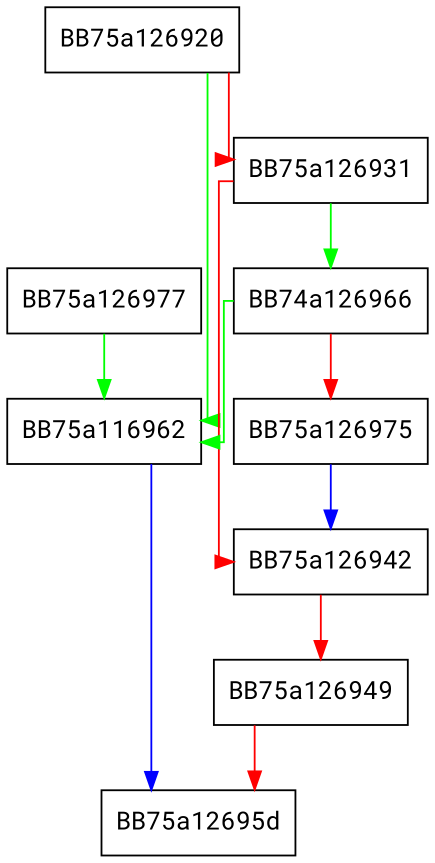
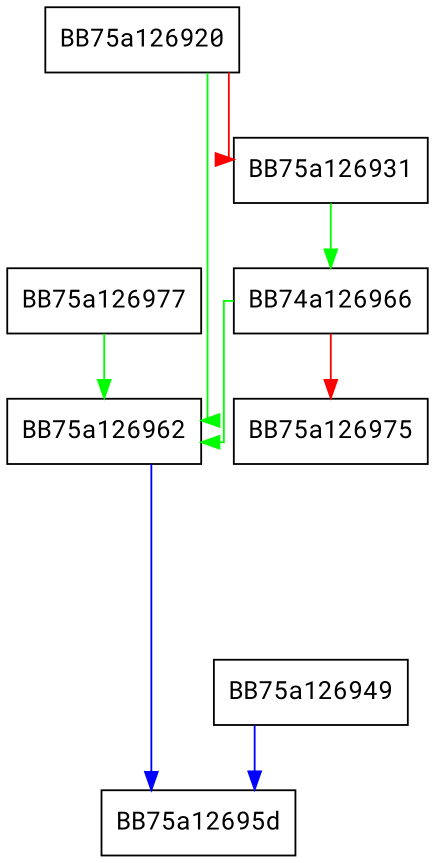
node "BB75a116962": label "BB75a116962" -> "BB75a126962"
node "BB75a126942": removed
edge "BB75a126949" -> "BB75a12695d": color red -> blue
